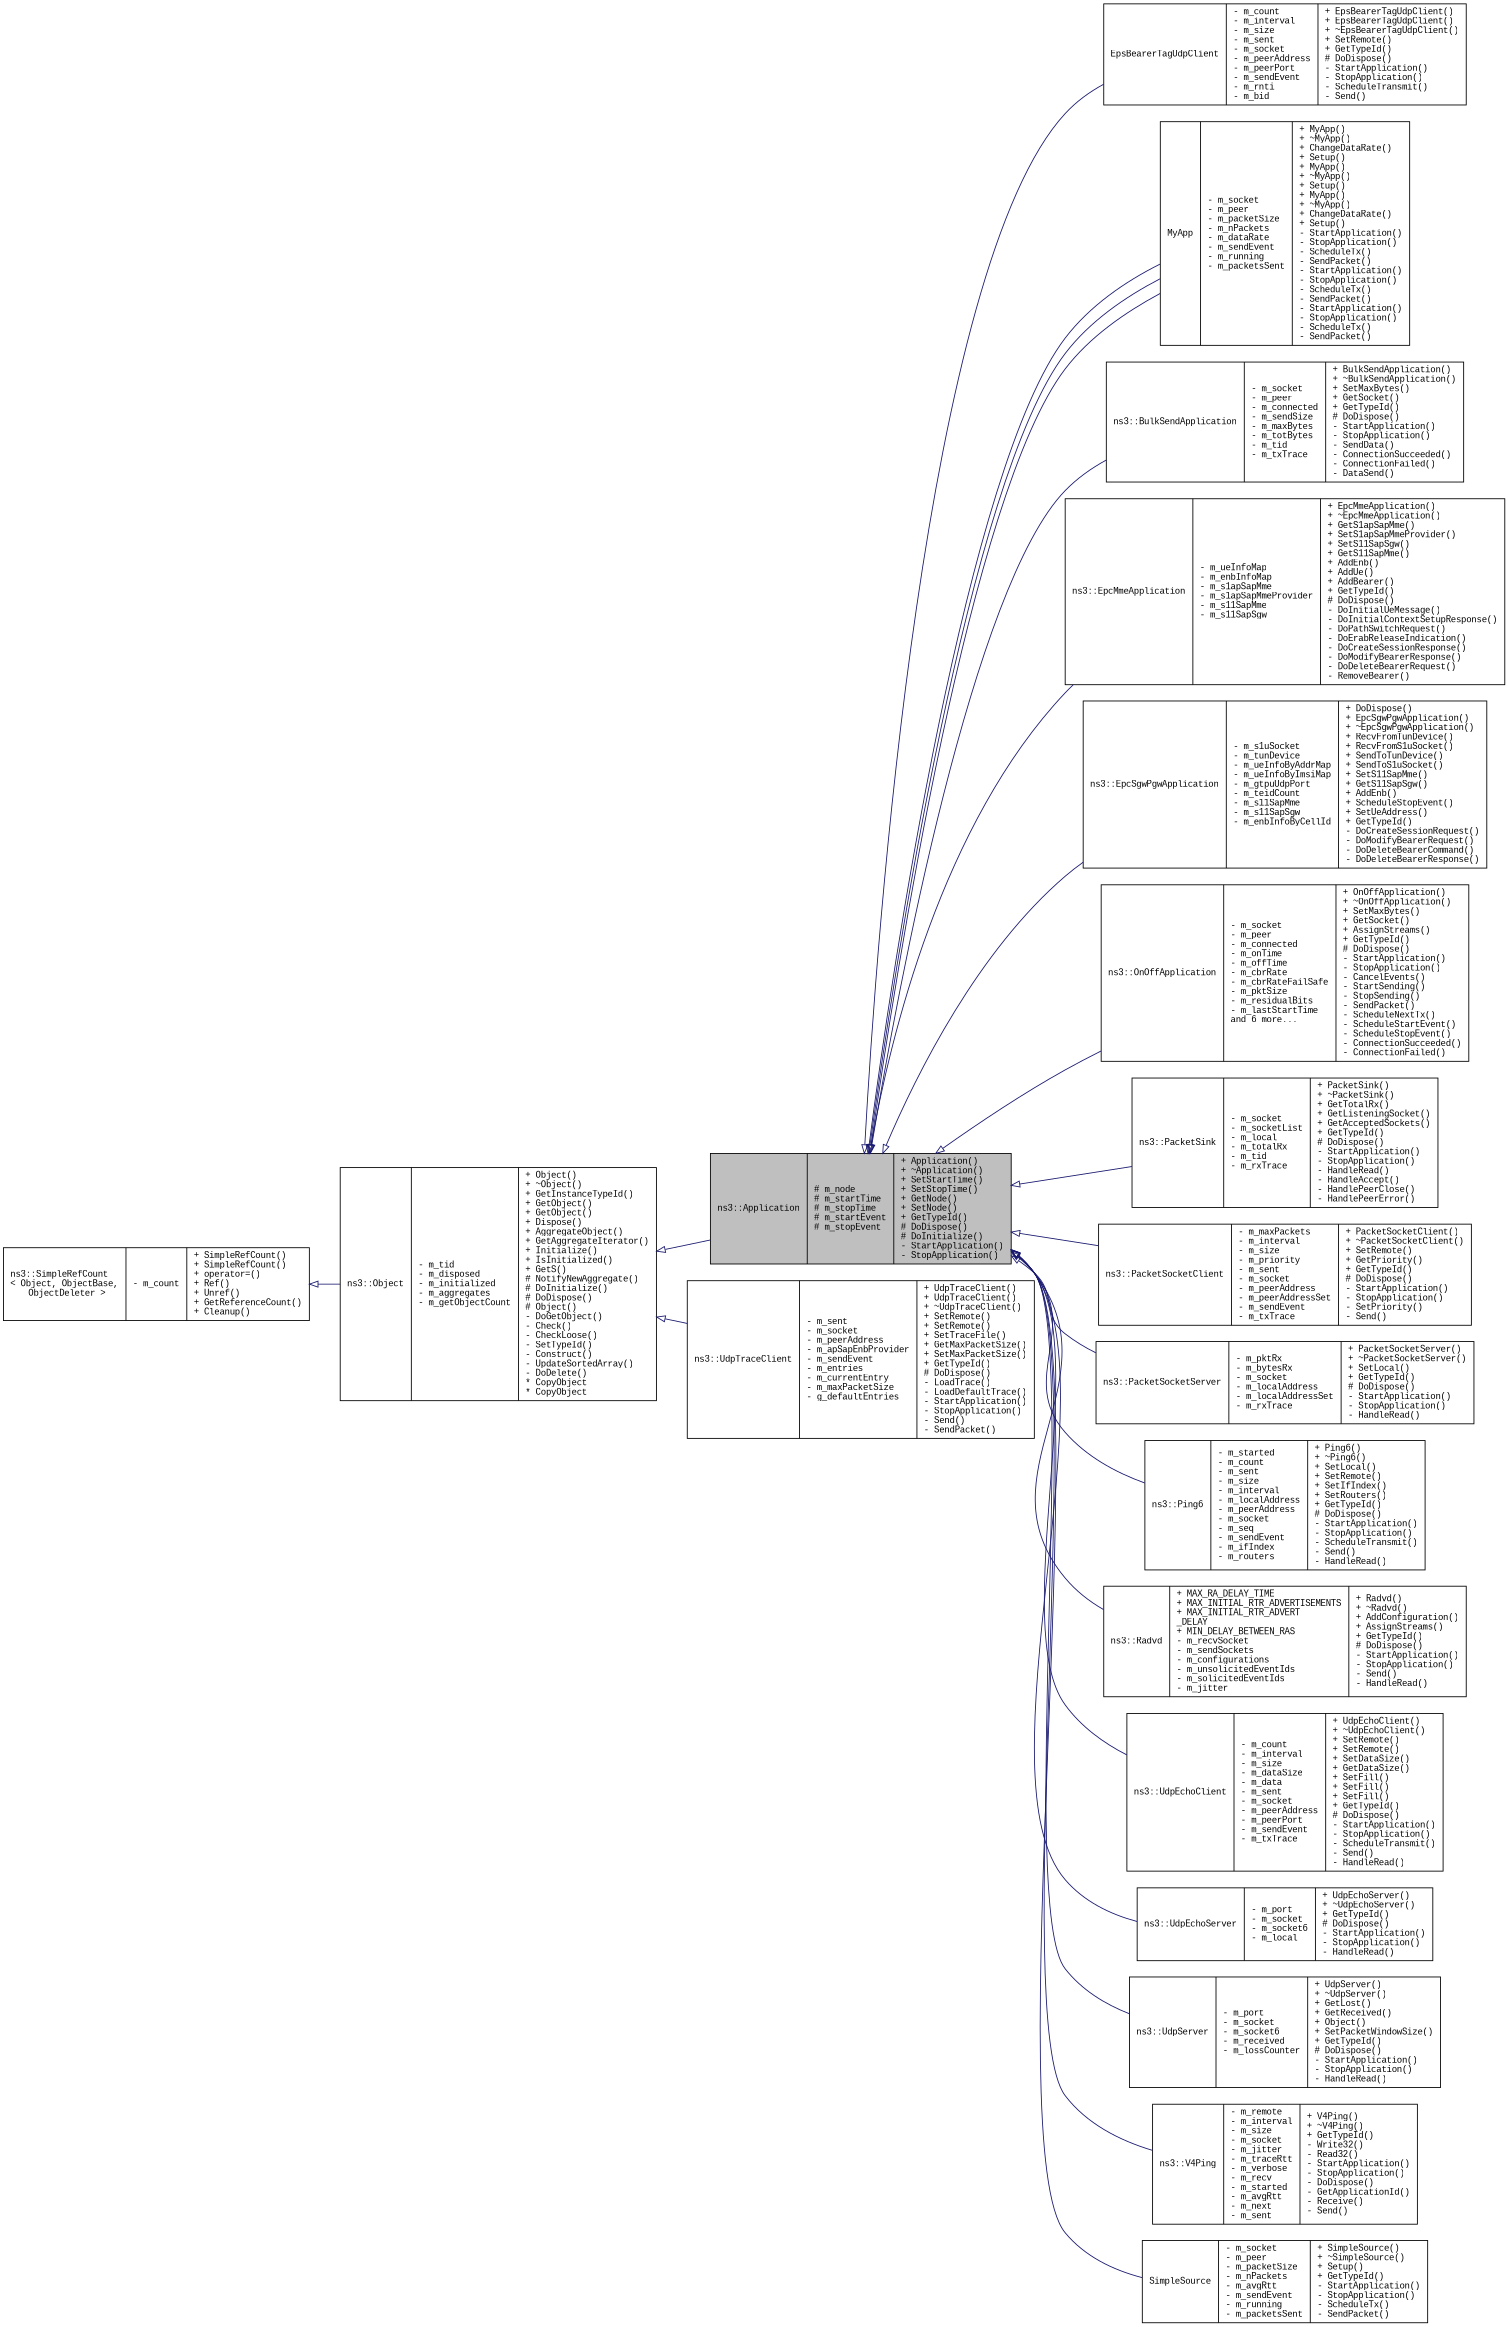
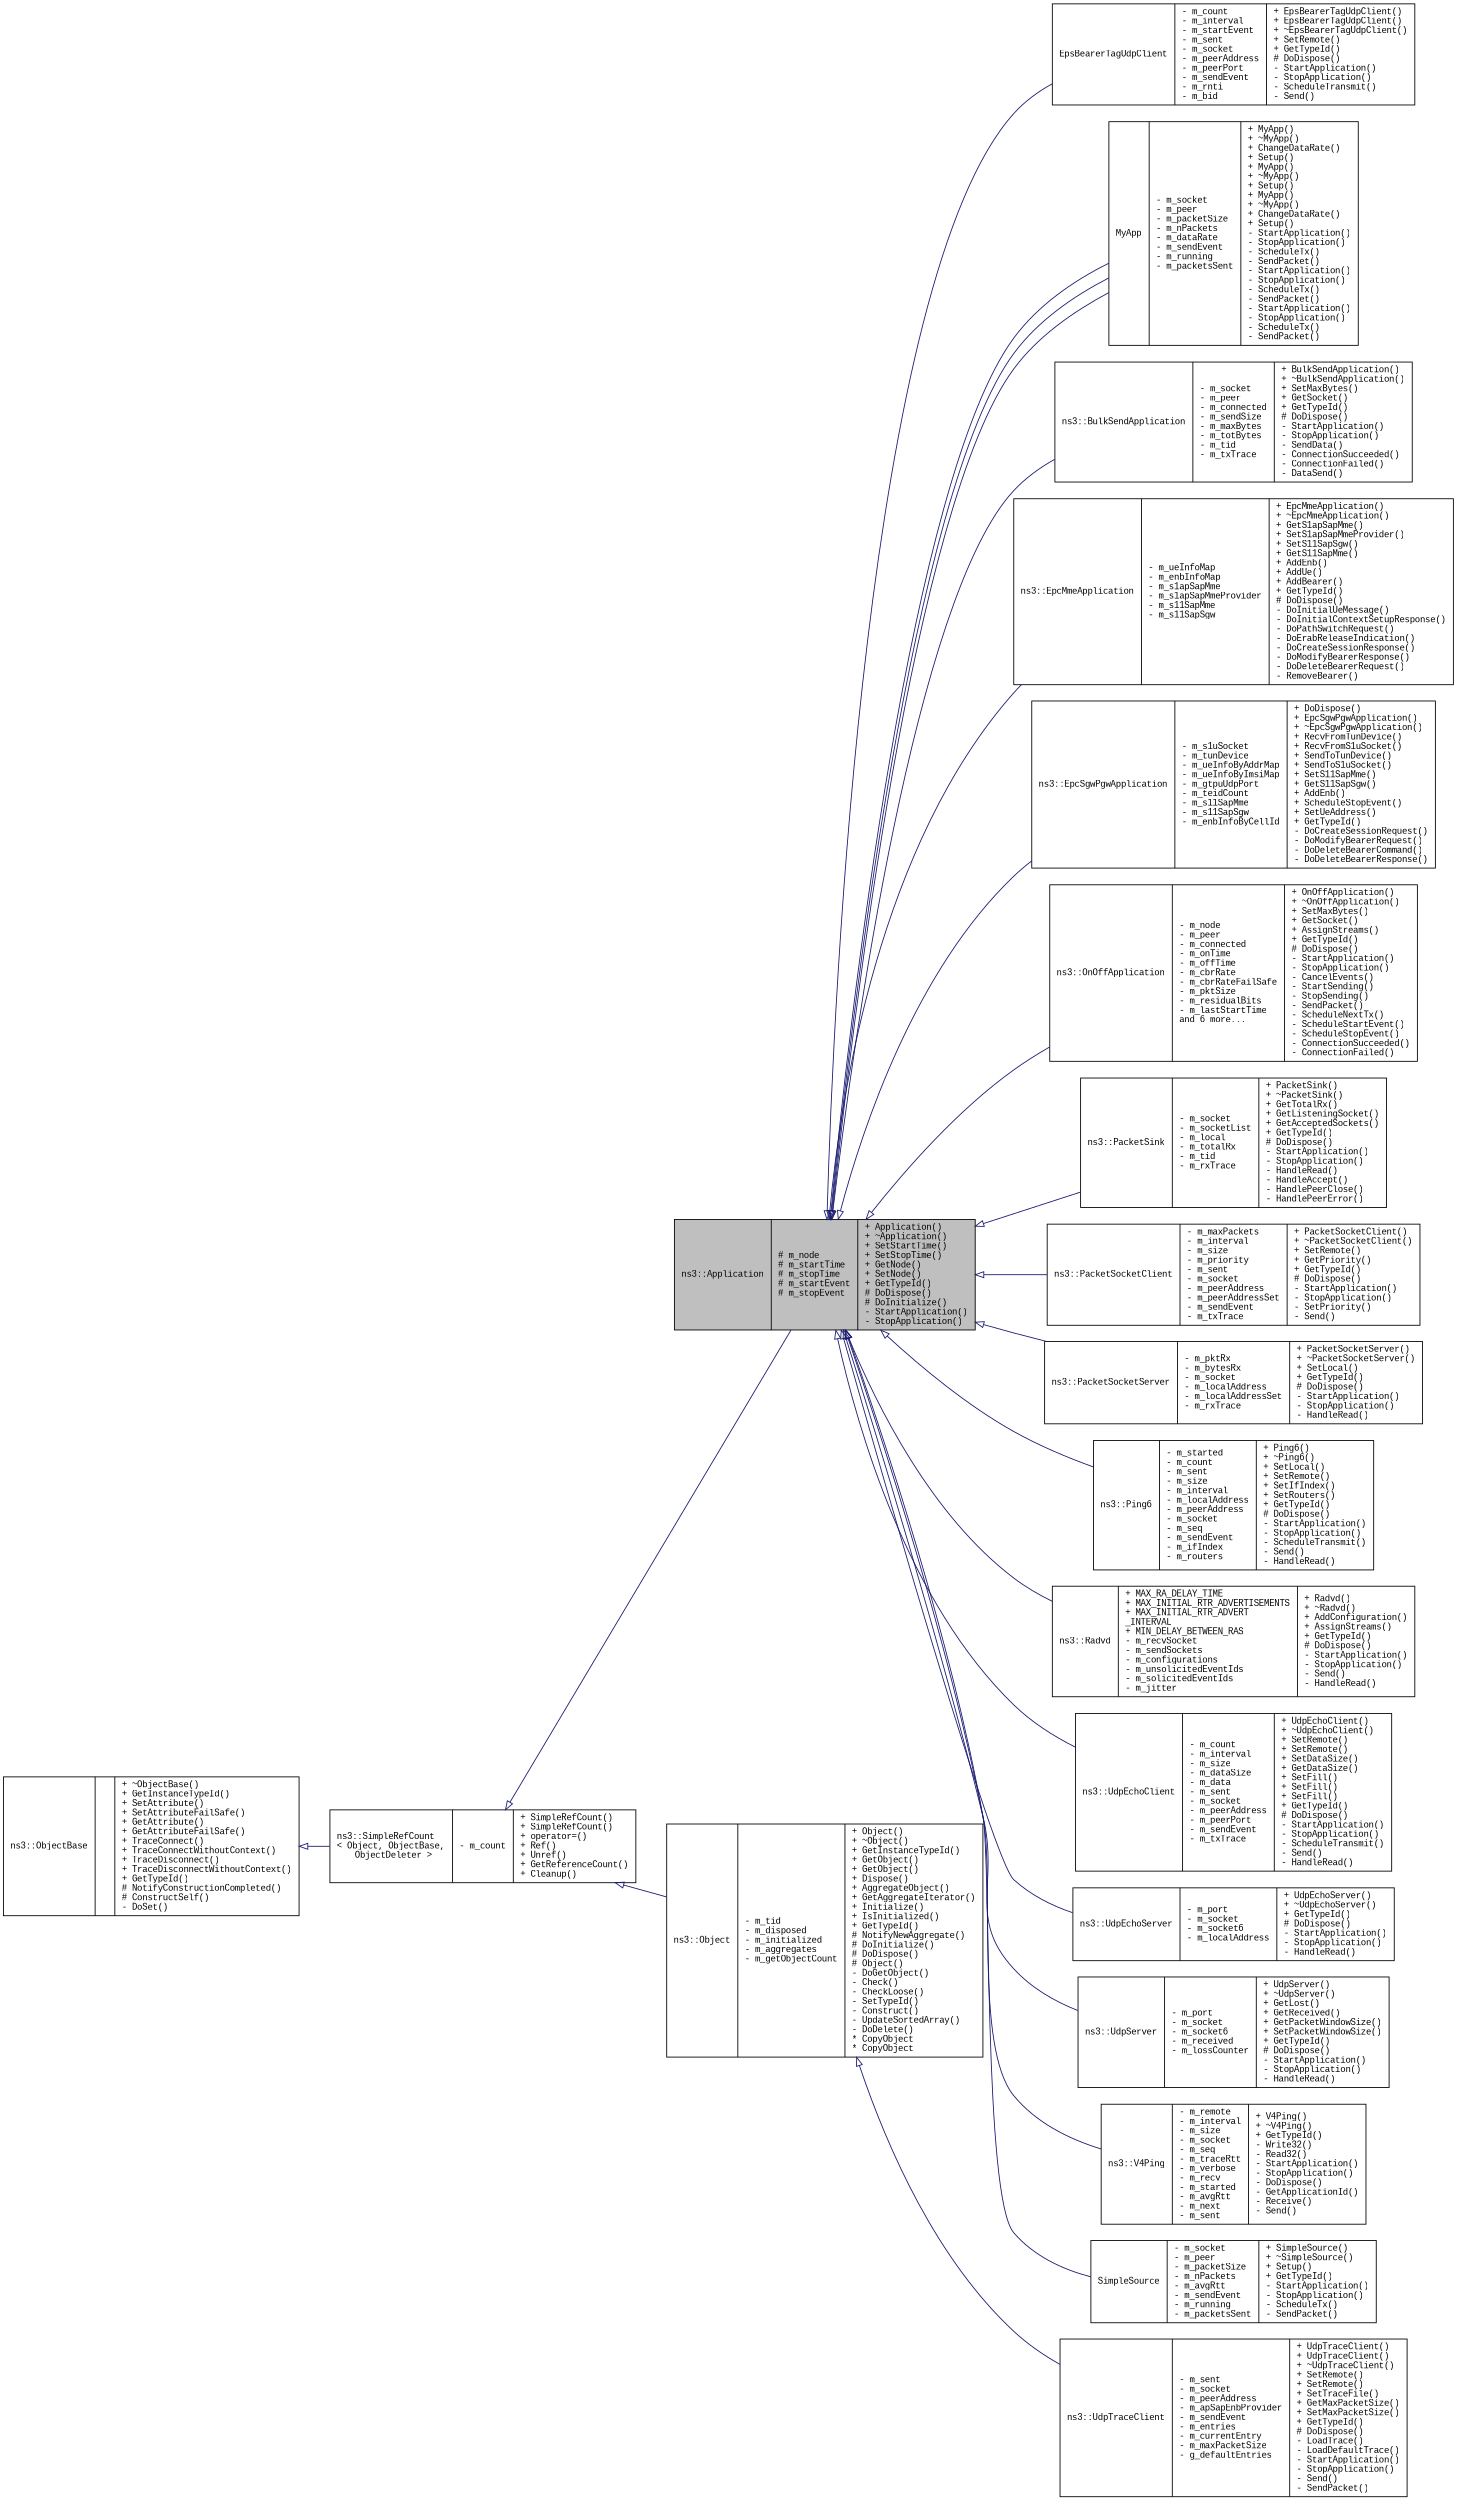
node "EpsBearerTagUdpClient": text "- m_size" -> "- m_startEvent"
node "ns3::OnOffApplication": text "- m_socket" -> "- m_node"
edge "ns3::Application" -> "ns3::Object": now "ns3::Application" -> "ns3::SimpleRefCount"
node "ns3::Object": text "+ GetS()" -> "+ GetTypeId()"
node "ns3::Radvd": text "_DELAY" -> "_INTERVAL"
node "ns3::ObjectBase": added
node "ns3::UdpEchoServer": text "- m_local" -> "- m_localAddress"
node "ns3::UdpServer": text "+ Object()" -> "+ GetPacketWindowSize()"
node "ns3::V4Ping": text "- m_jitter" -> "- m_seq"
